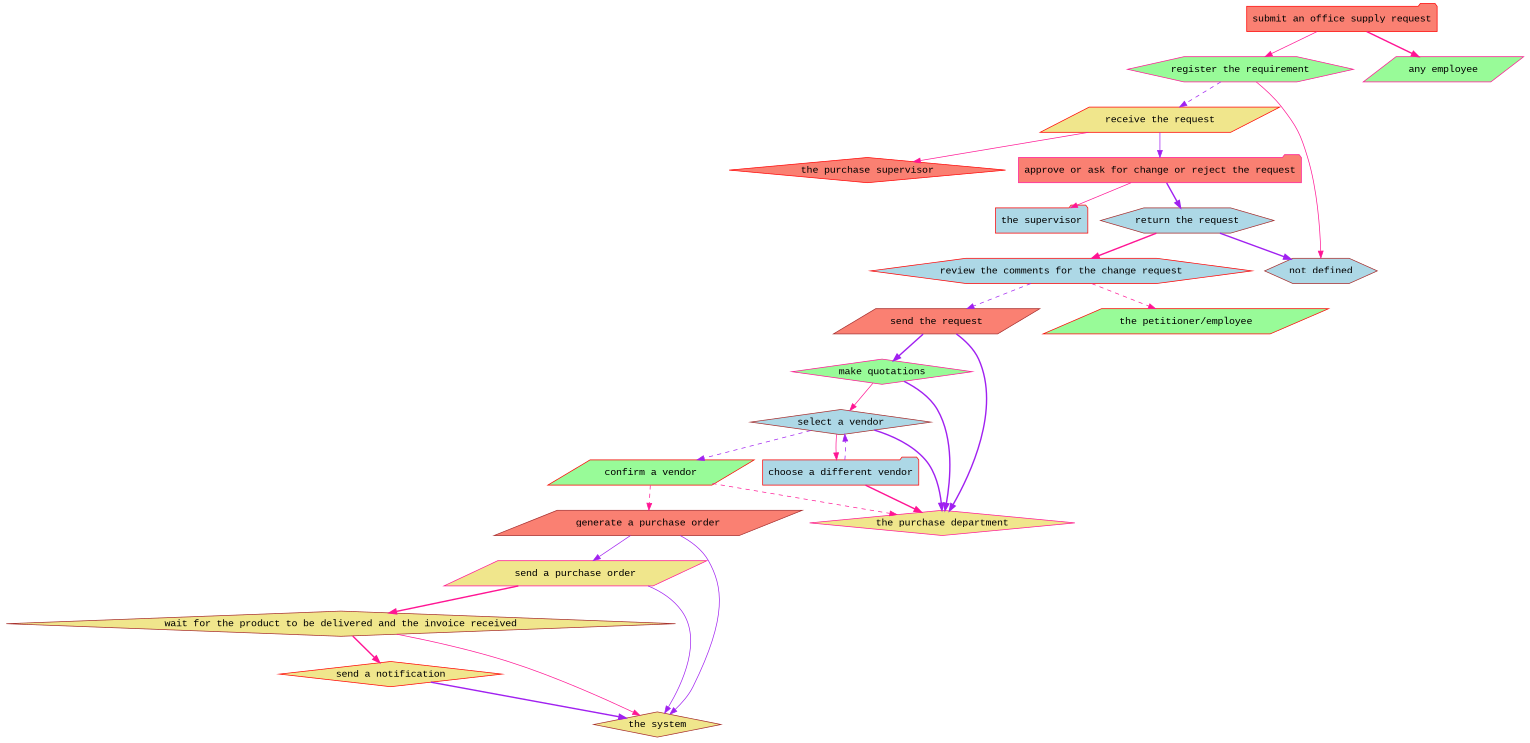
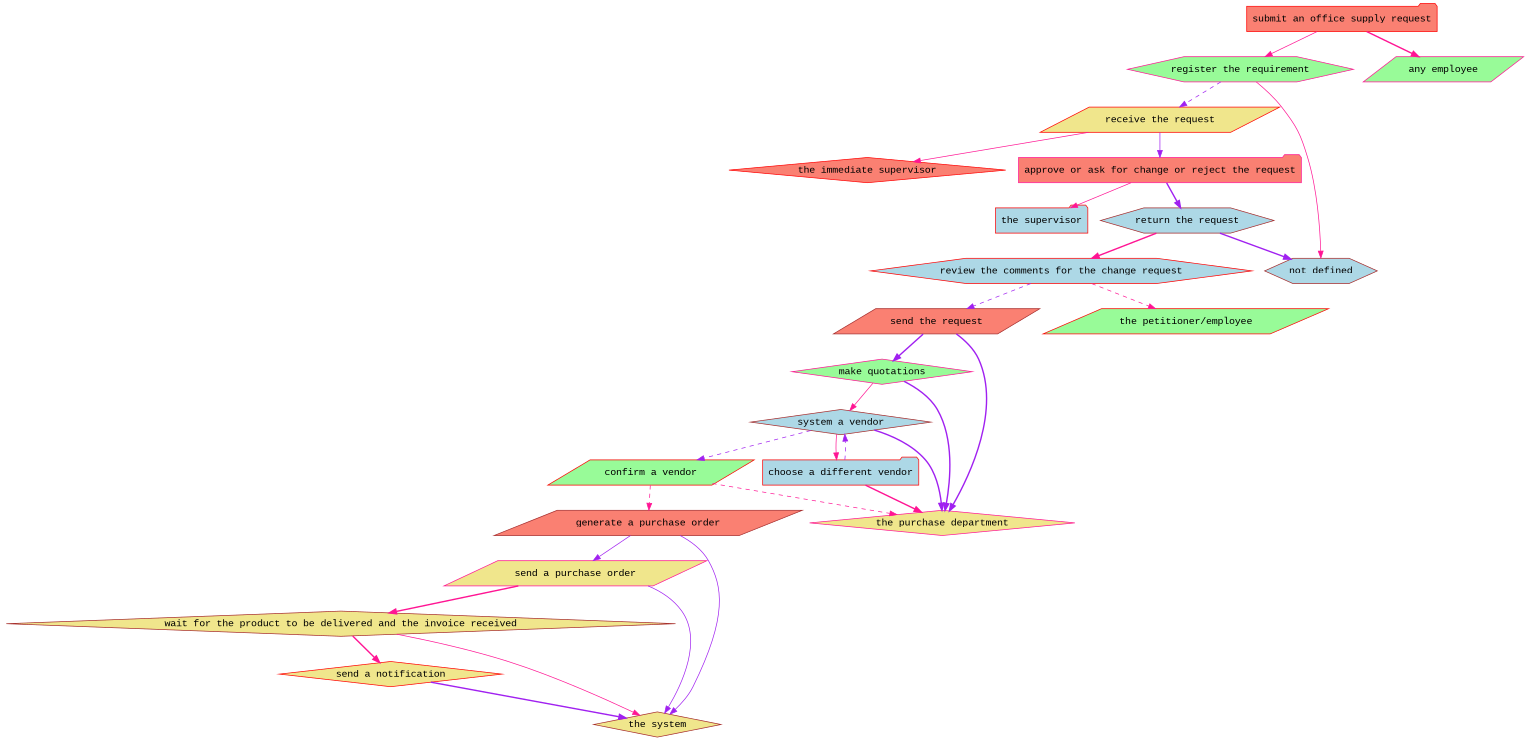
node "the purchase supervisor": label "the purchase supervisor" -> "the immediate supervisor"
node "select a vendor": label "select a vendor" -> "system a vendor"
